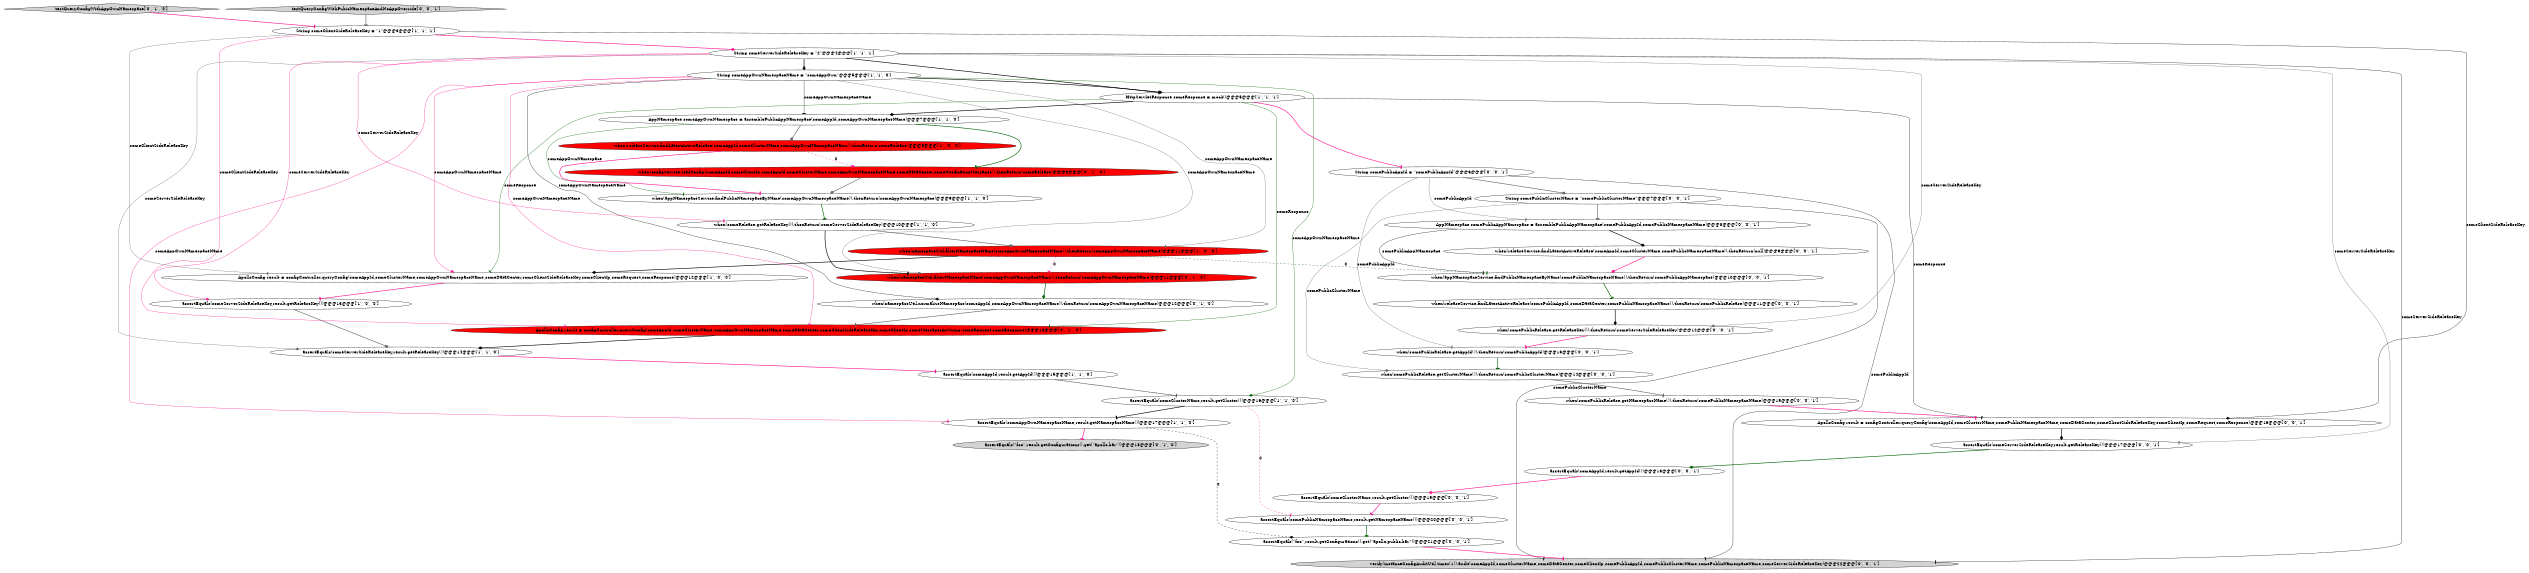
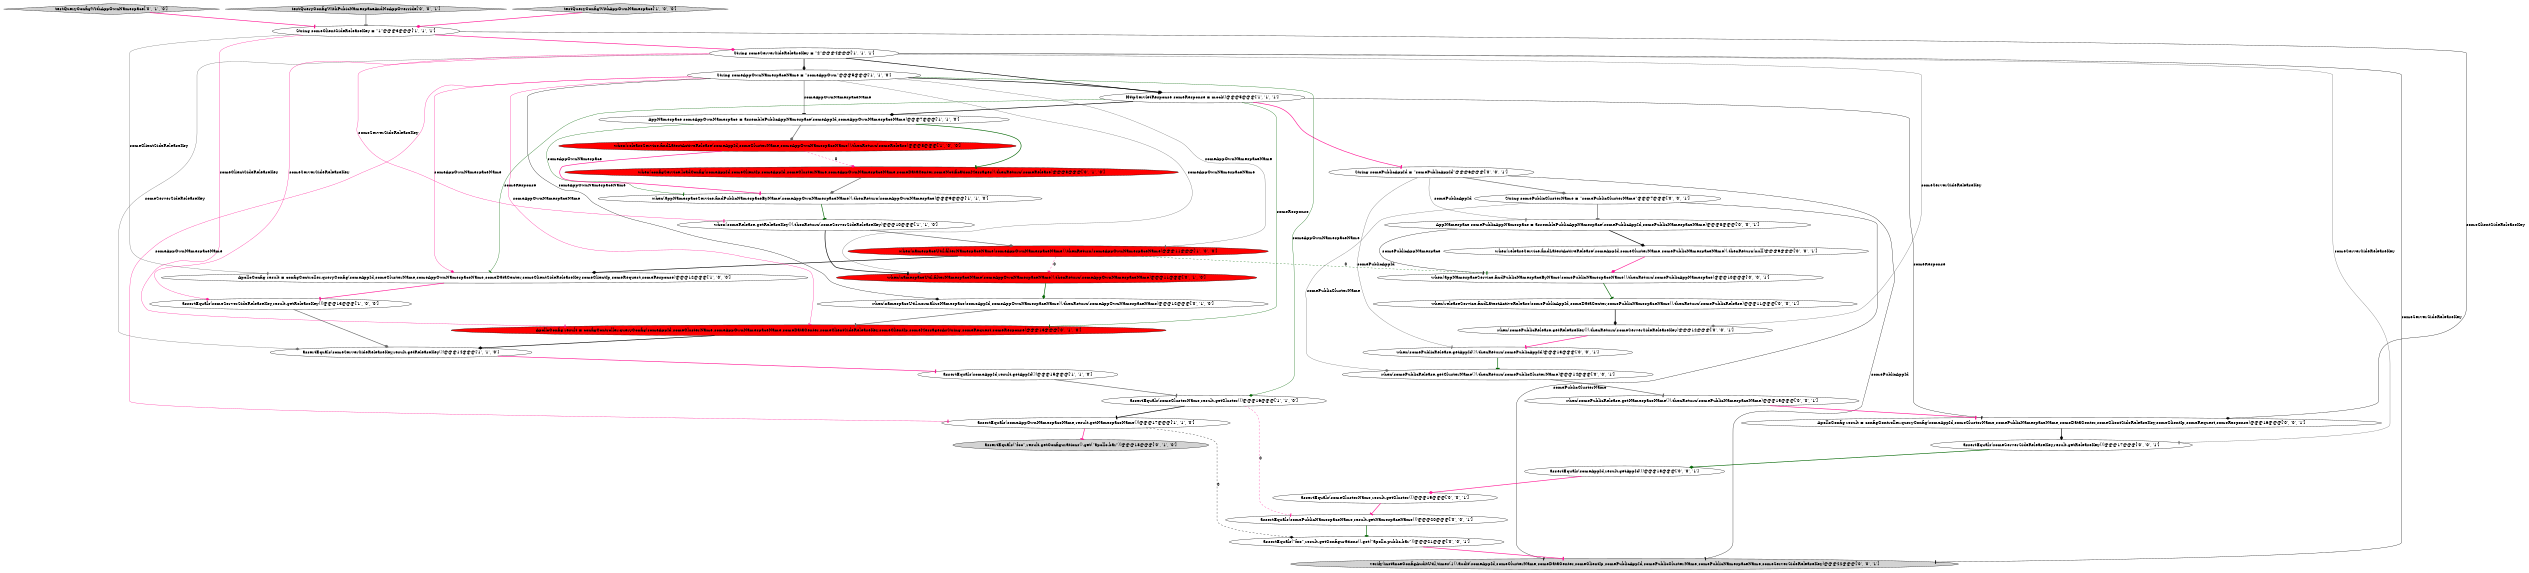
node "testQueryConfigWithAppOwnNamespace['1', '0', '0']": added
